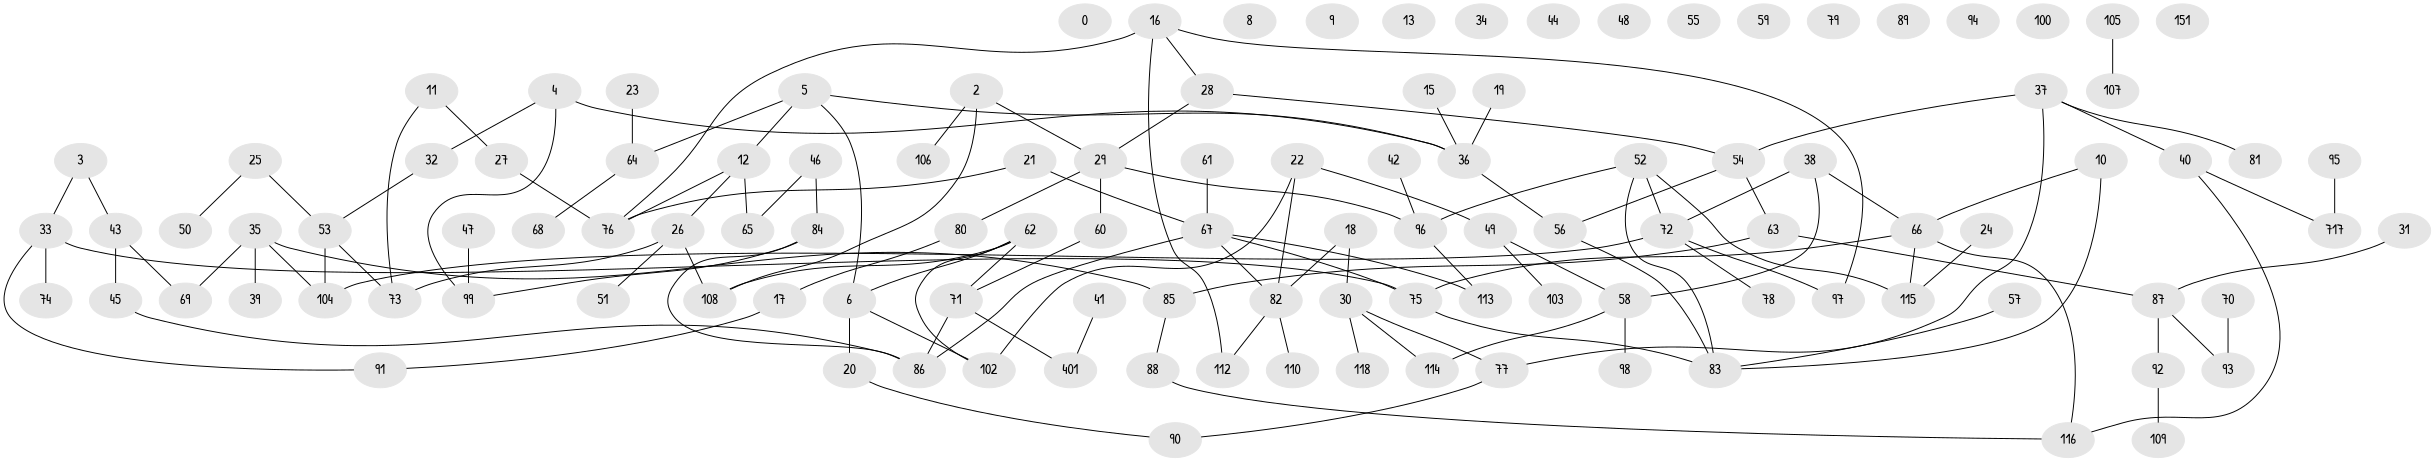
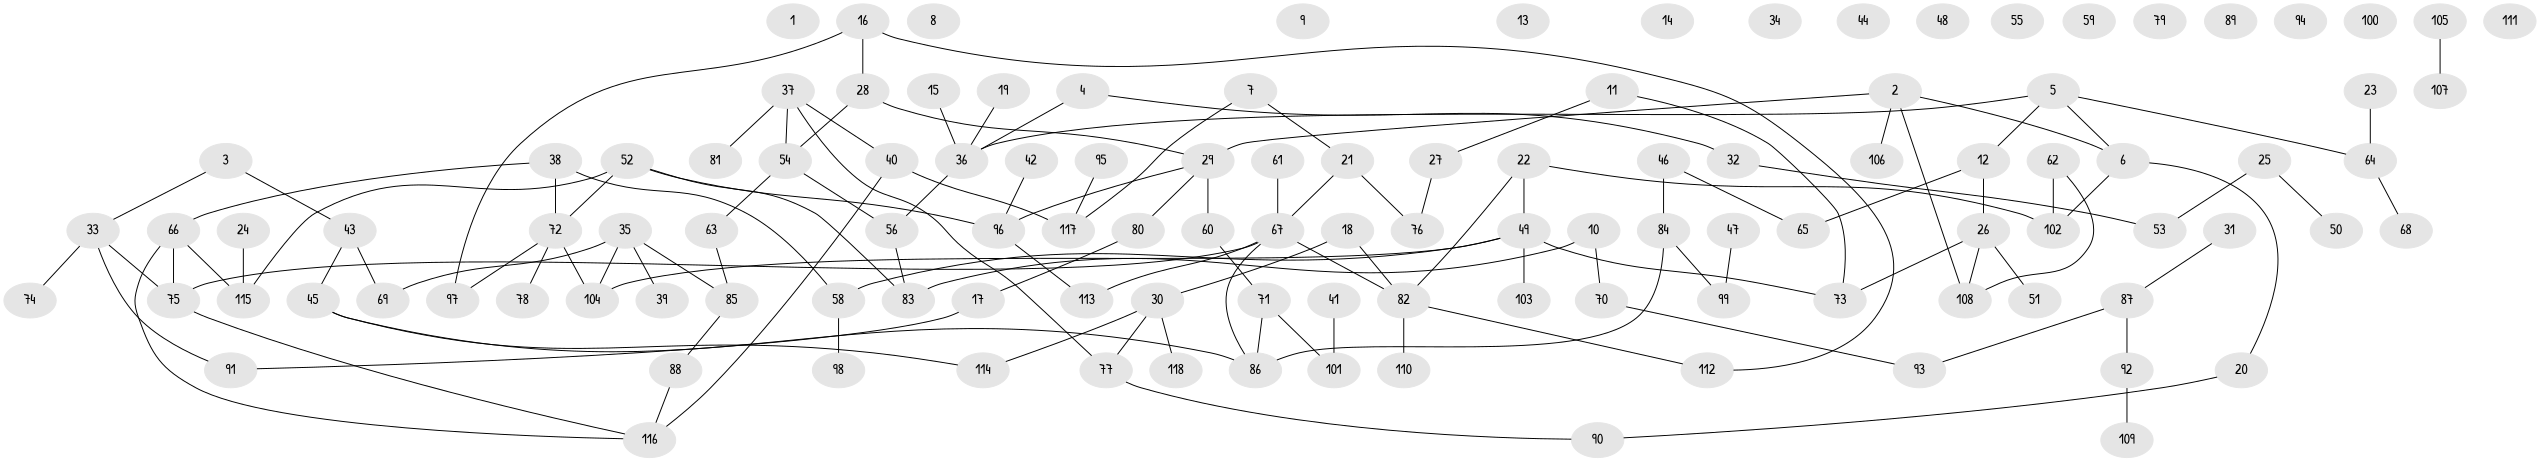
node "0": label "0" -> "1"
node "14": added
node "151": label "151" -> "111"
edge "16" -- "76": removed
node "7": added
edge "10" -- "66": now "10" -- "70"
edge "4" -- "99": removed
edge "12" -- "76": removed
node "717": label "717" -> "117"
edge "53" -- "104": now "49" -- "104"
edge "53" -- "73": now "49" -- "73"
edge "62" -- "71": removed
edge "63" -- "87": removed
edge "62" -- "6": now "2" -- "6"
node "57": removed
edge "58" -- "114": now "45" -- "114"
edge "75" -- "83": now "75" -- "116"
node "401": label "401" -> "101"
